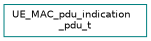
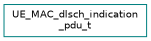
node "UE_MAC_pdu_indication _pdu_t": label "UE_MAC_pdu_indication _pdu_t" -> "UE_MAC_dlsch_indication _pdu_t"
